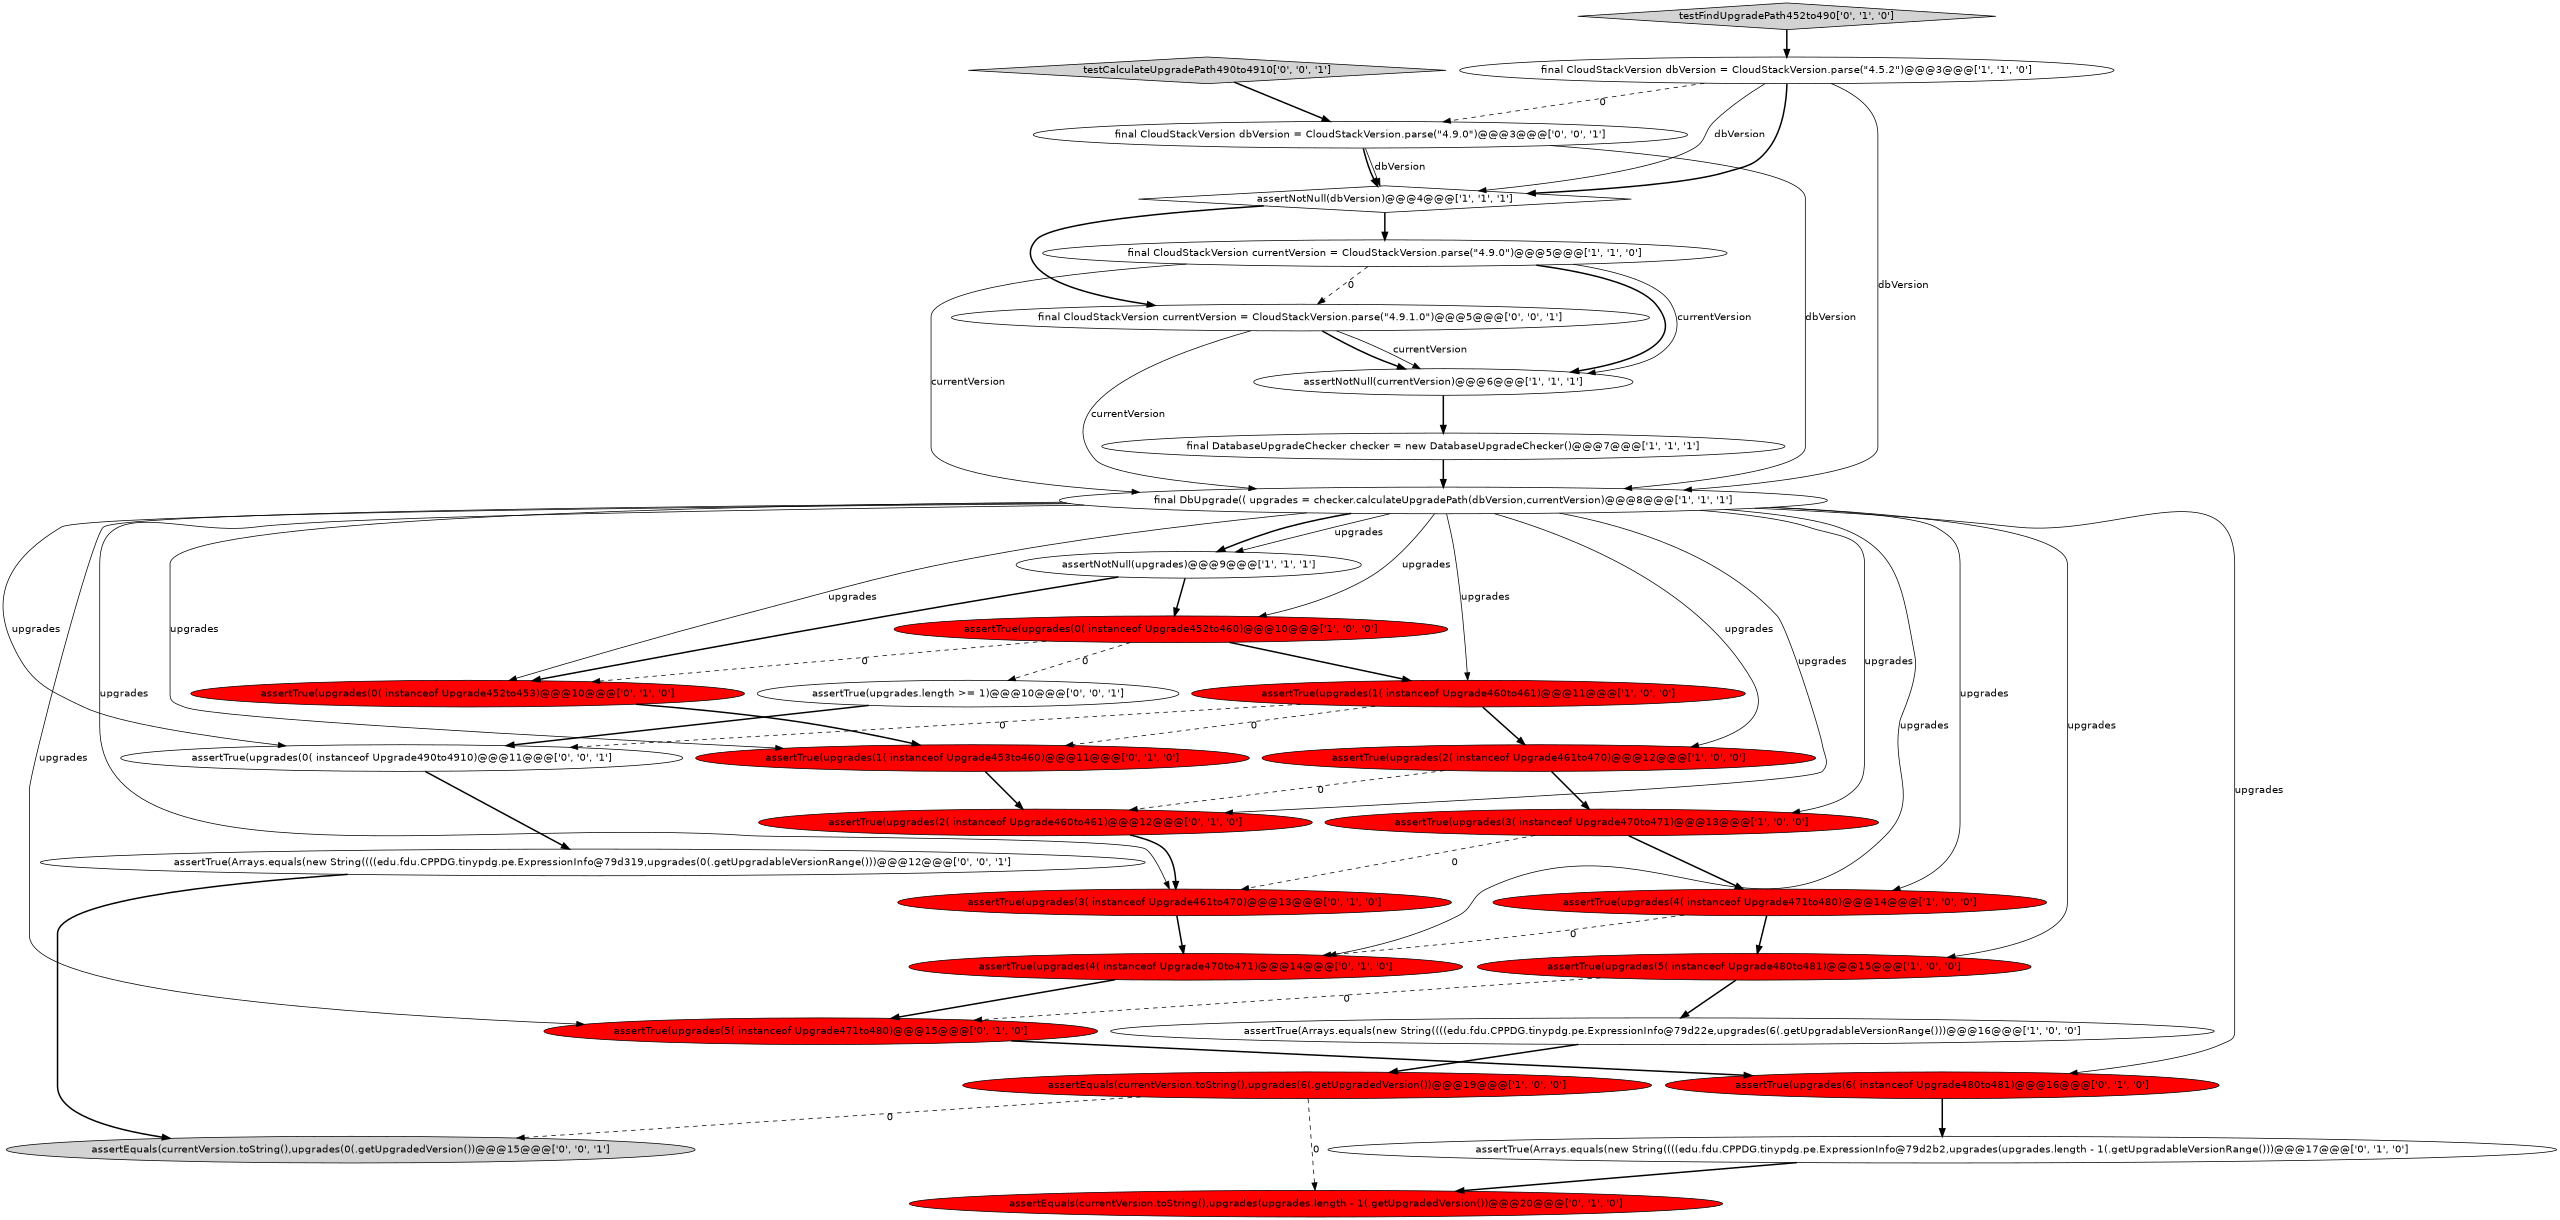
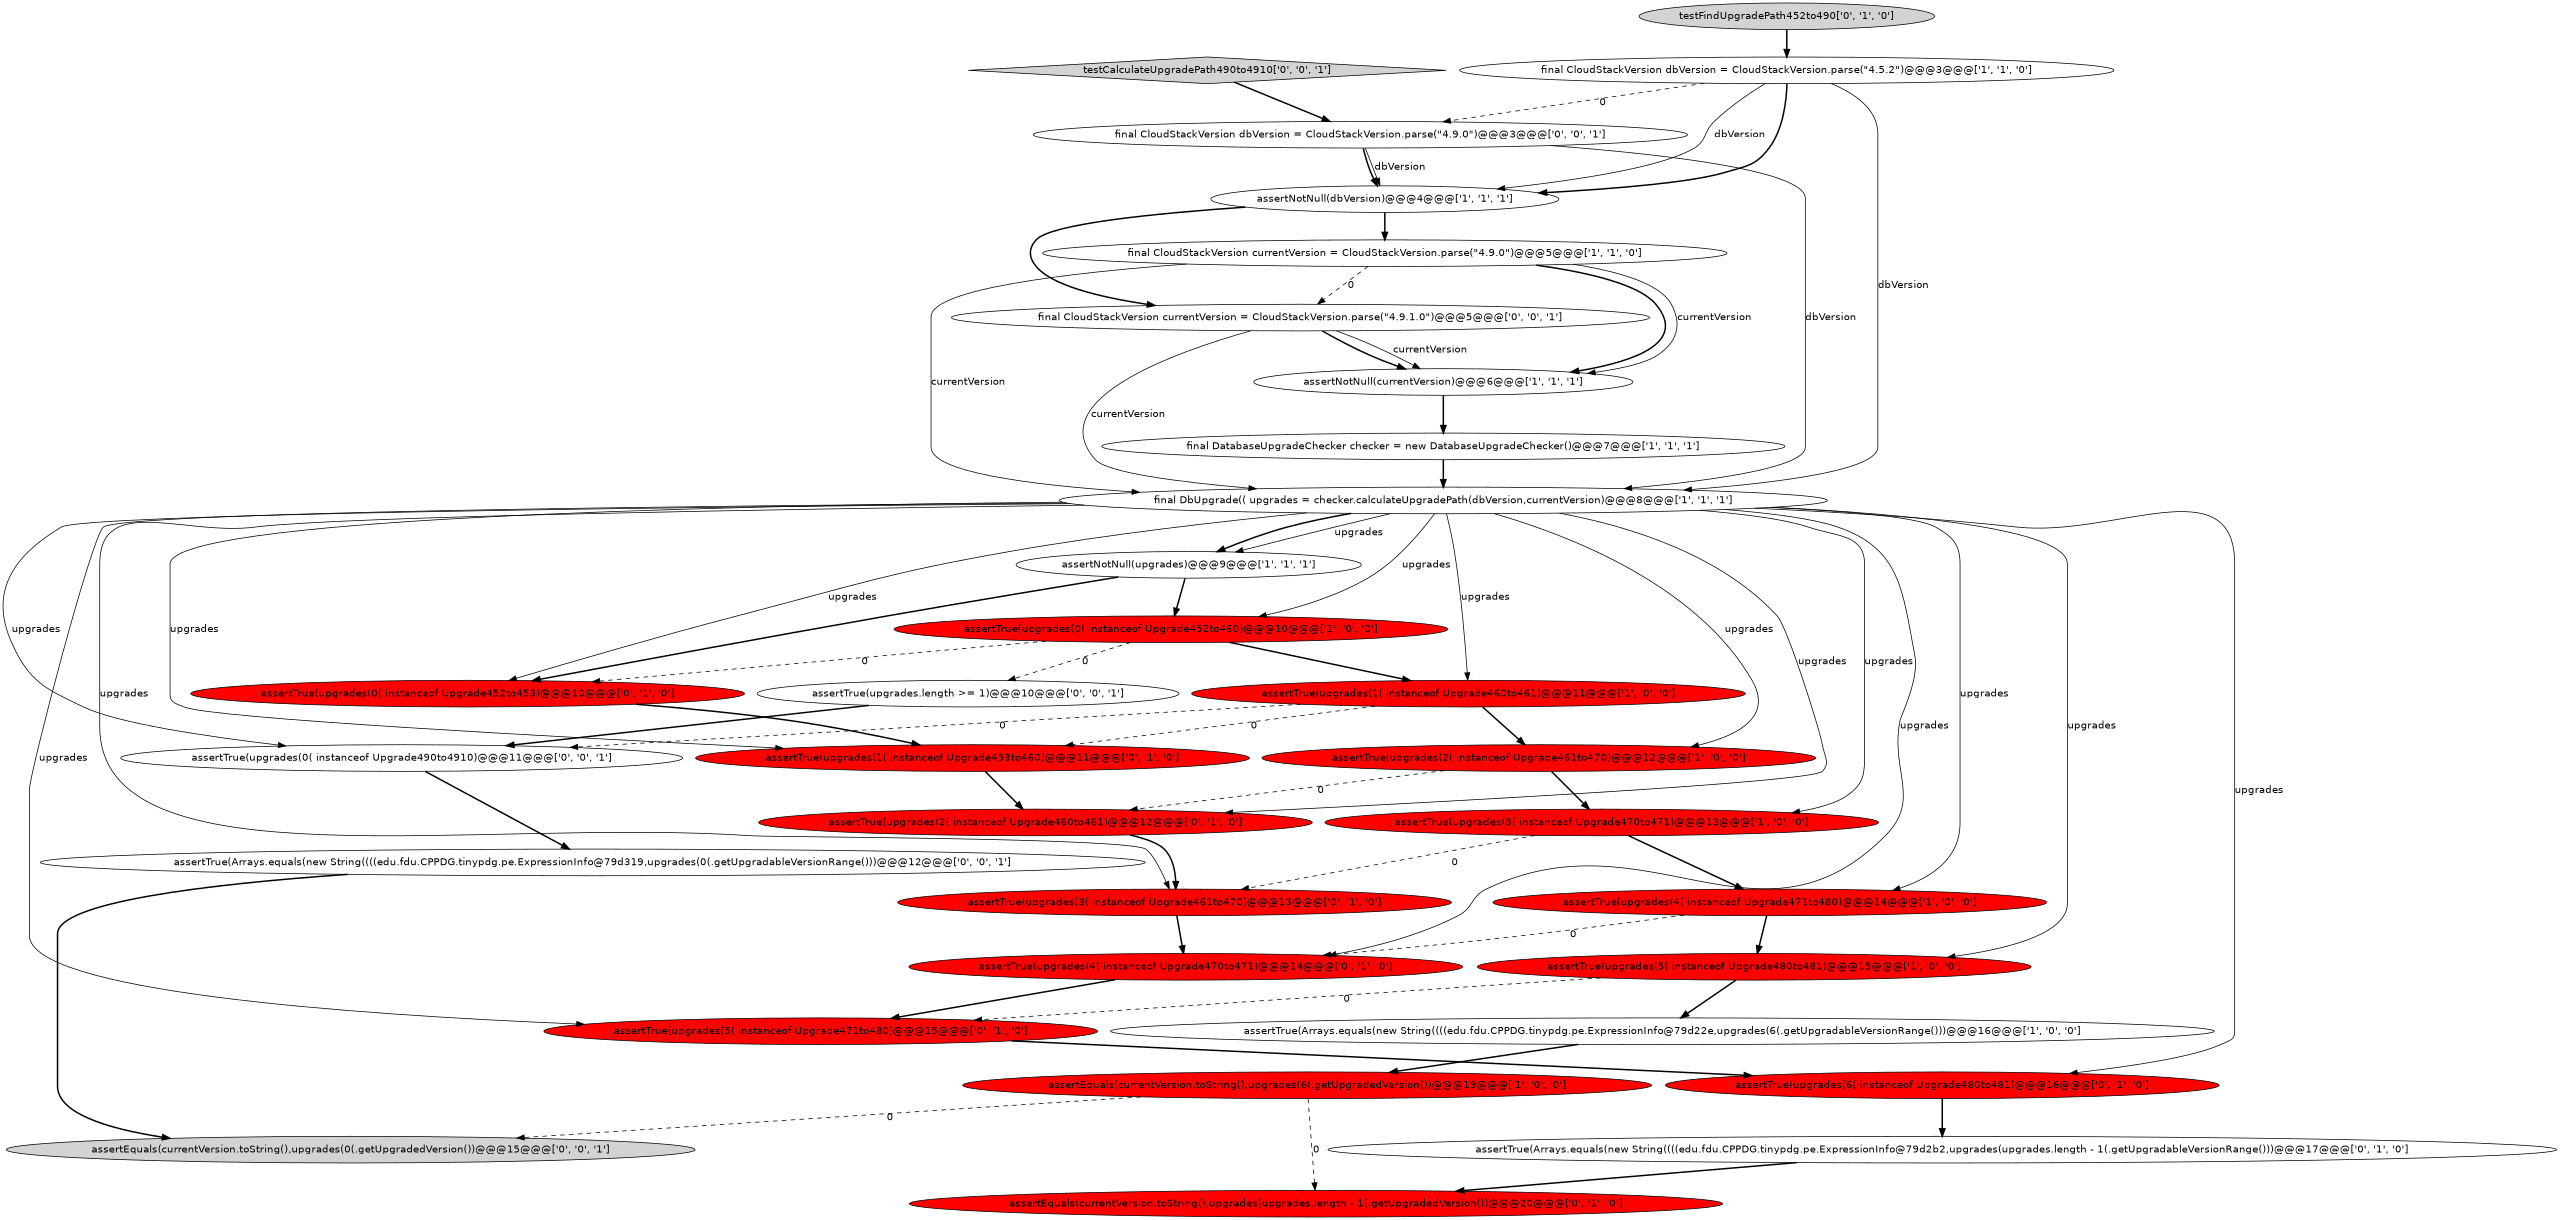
node "testFindUpgradePath452to490['0', '1', '0']": shape diamond -> ellipse
node "assertNotNull(dbVersion)@@@4@@@['1', '1', '1']": shape diamond -> ellipse
